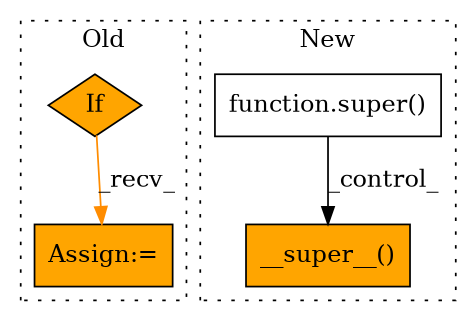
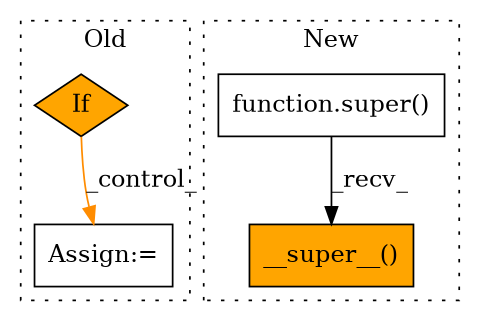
edge "If" -> "Assign:=": label "_recv_" -> "_control_"
edge "function.super()" -> "__super__()": label "_control_" -> "_recv_"
node "Assign:=": fillcolor orange -> white
